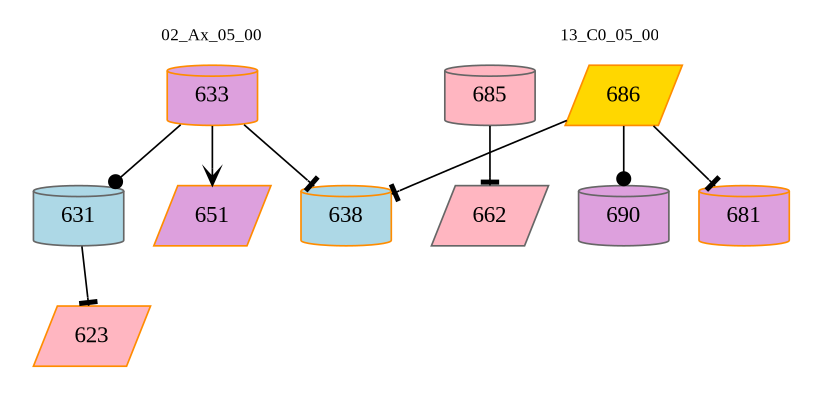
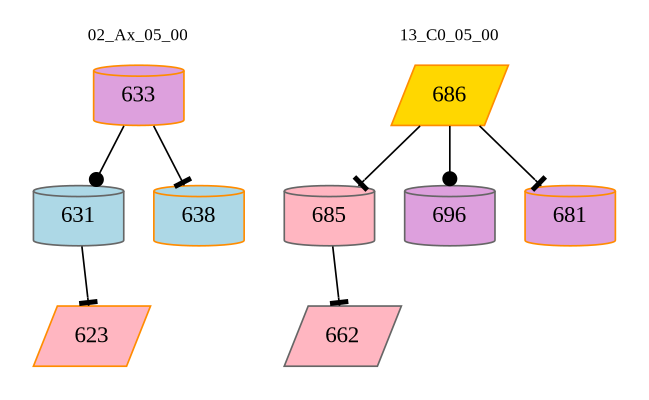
edge "686" -> "638": now "686" -> "685"
node "651": removed
node "690": label "690" -> "696"
